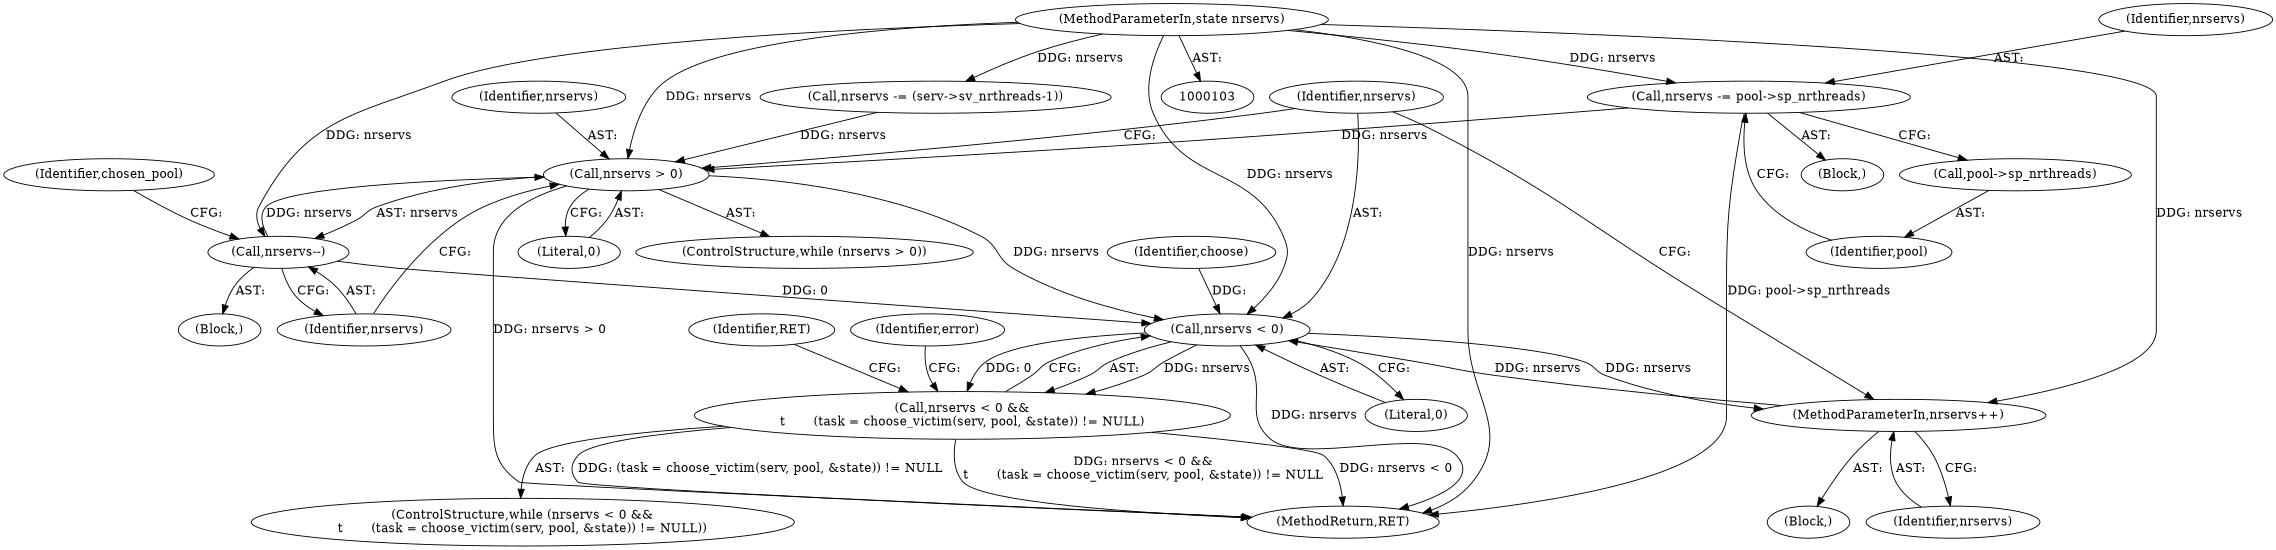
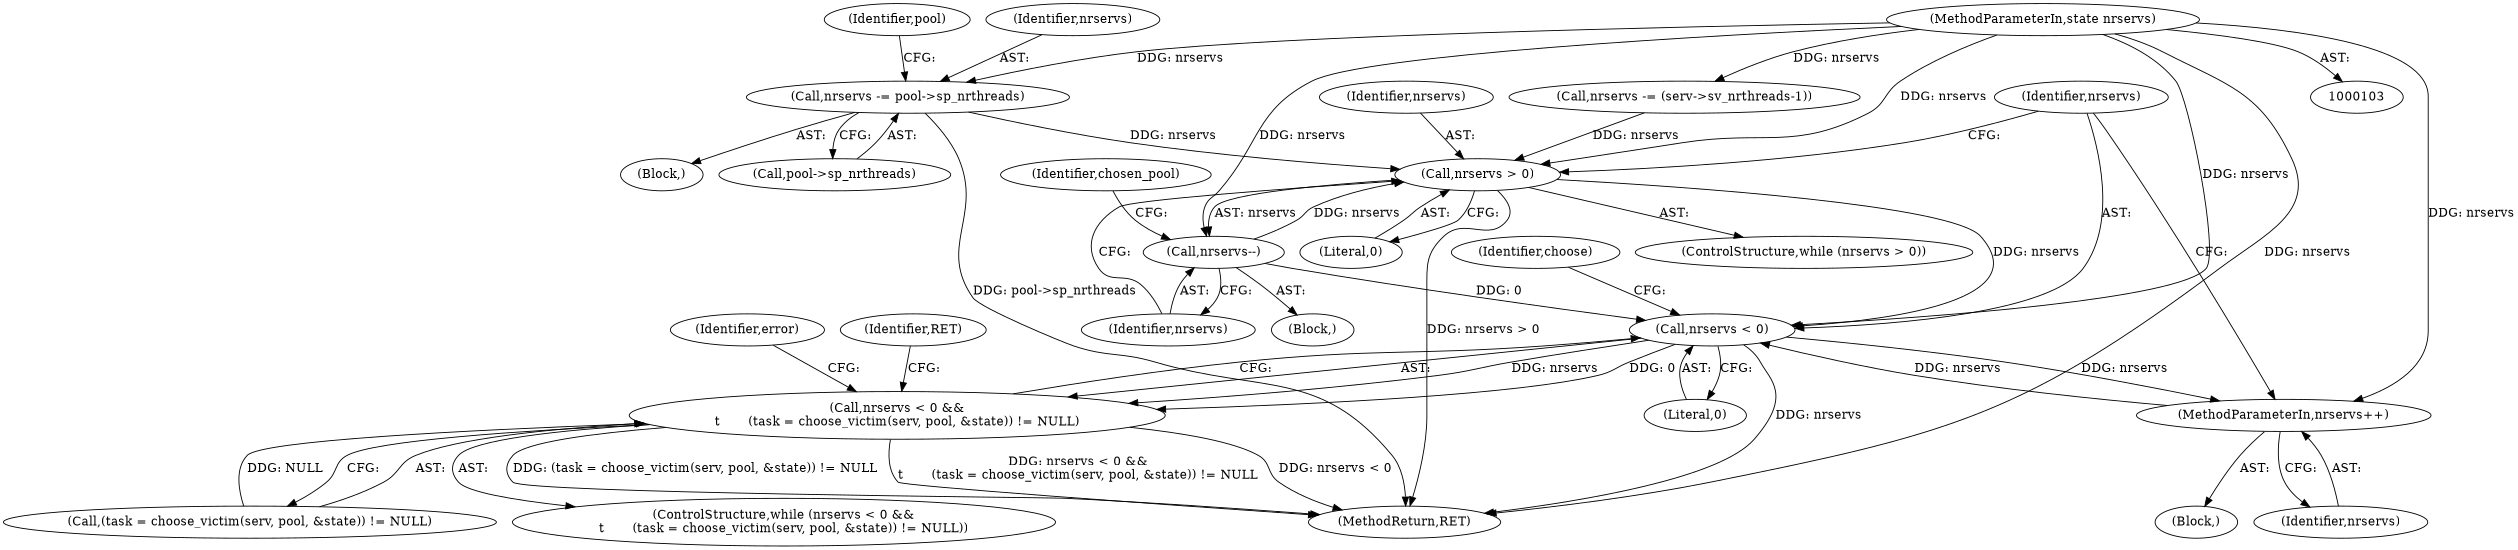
edge "(Call,pool->sp_nrthreads)" -> "(Identifier,pool)": now "(Call,pool->sp_nrthreads)" -> "(Call,nrservs -= pool->sp_nrthreads)"
edge "(Identifier,choose)" -> "(Call,nrservs < 0)": label "DDG: " -> "CFG: "
node "(Call,(task = choose_victim(serv, pool, &state)) != NULL)": added
